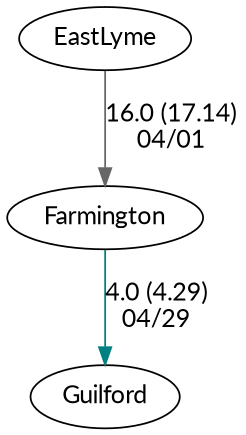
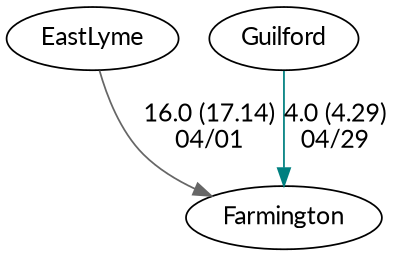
edge "Farmington" -> "Guilford": reversed
